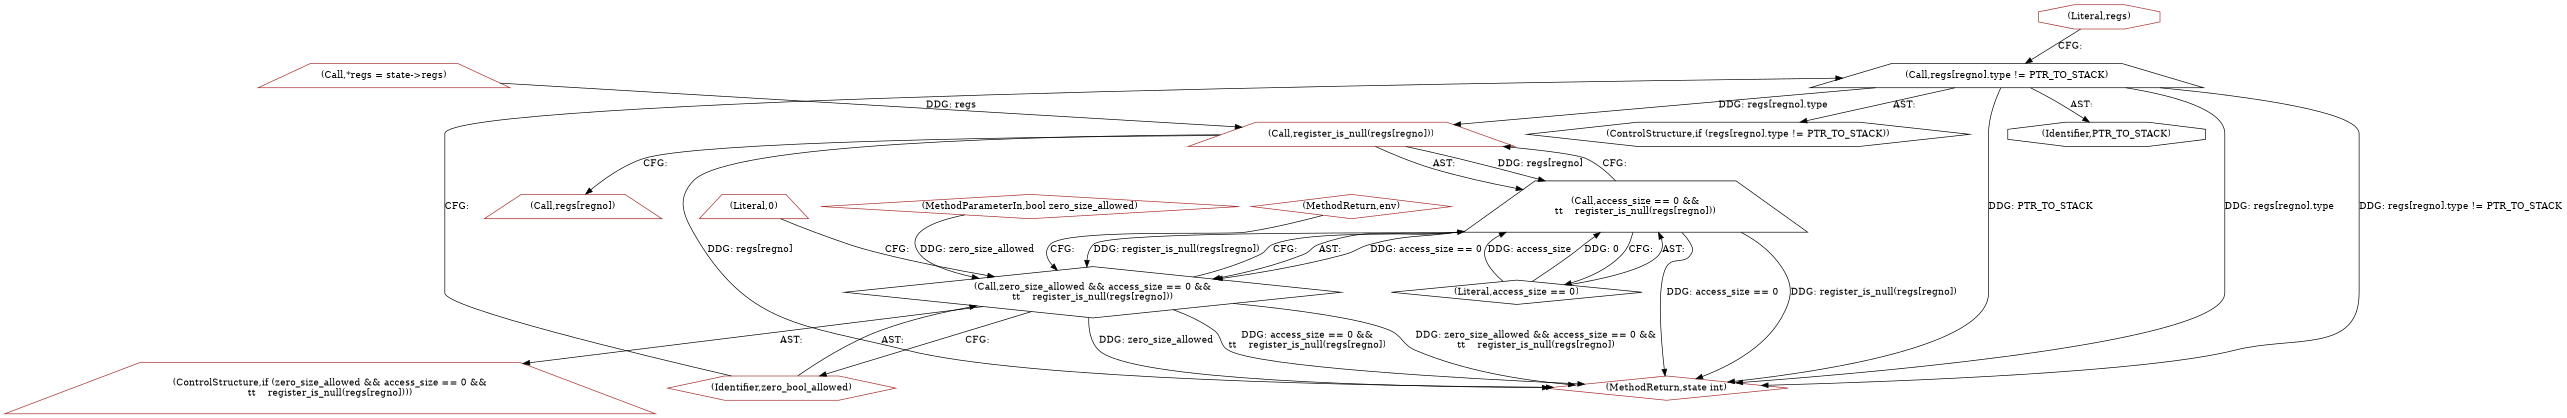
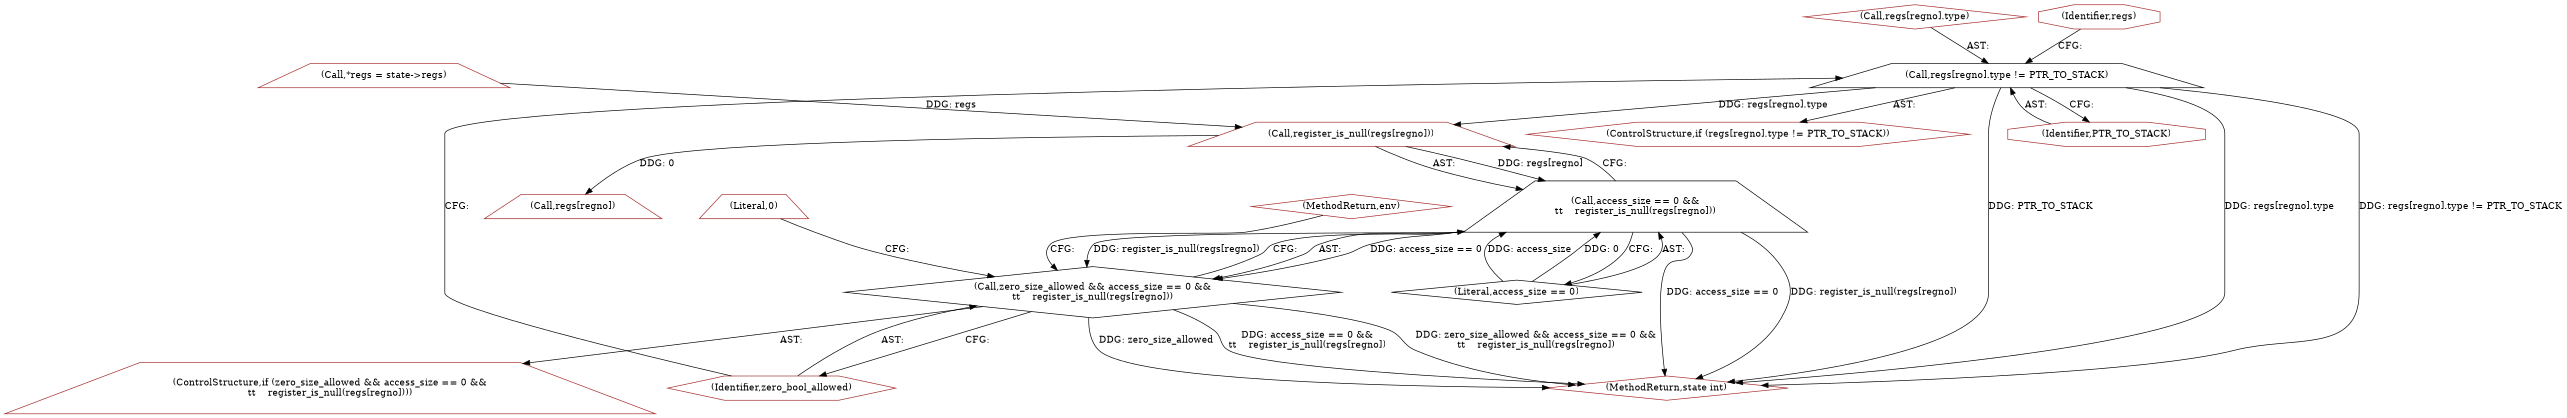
node "(Call,regs[regno].type)": added
node "(Literal,regs)": label "(Literal,regs)" -> "(Identifier,regs)"
edge "(Call,regs[regno].type != PTR_TO_STACK)" -> "(Identifier,PTR_TO_STACK)": label "AST: " -> "CFG: "
edge "(Identifier,PTR_TO_STACK)" -> "(Call,regs[regno].type != PTR_TO_STACK)": added, label "AST:"
node "(ControlStructure,if (regs[regno].type != PTR_TO_STACK))": color black -> brown
node "(Identifier,PTR_TO_STACK)": color black -> brown
edge "(Call,register_is_null(regs[regno]))" -> "(Call,regs[regno])": label "CFG: " -> "DDG: 0"
node "(MethodParameterIn,bool zero_size_allowed)": removed
edge "(Call,register_is_null(regs[regno]))" -> "(MethodReturn,state int)": removed, label "DDG: regs[regno]"
